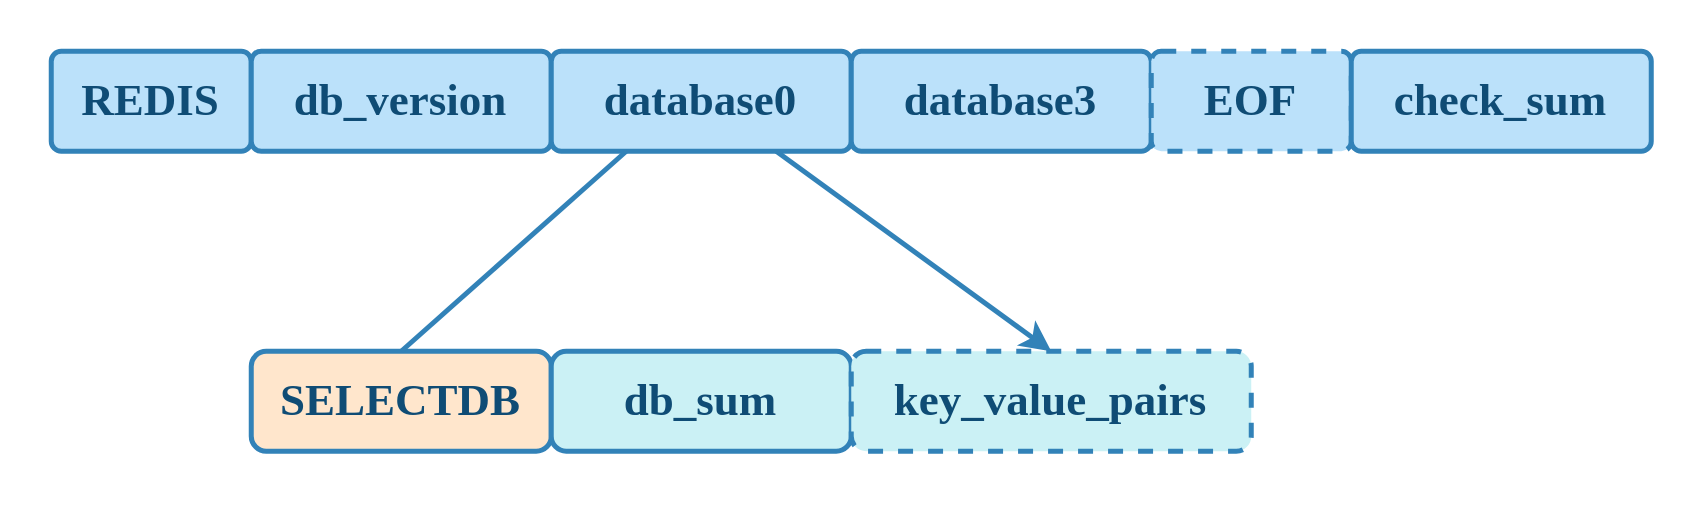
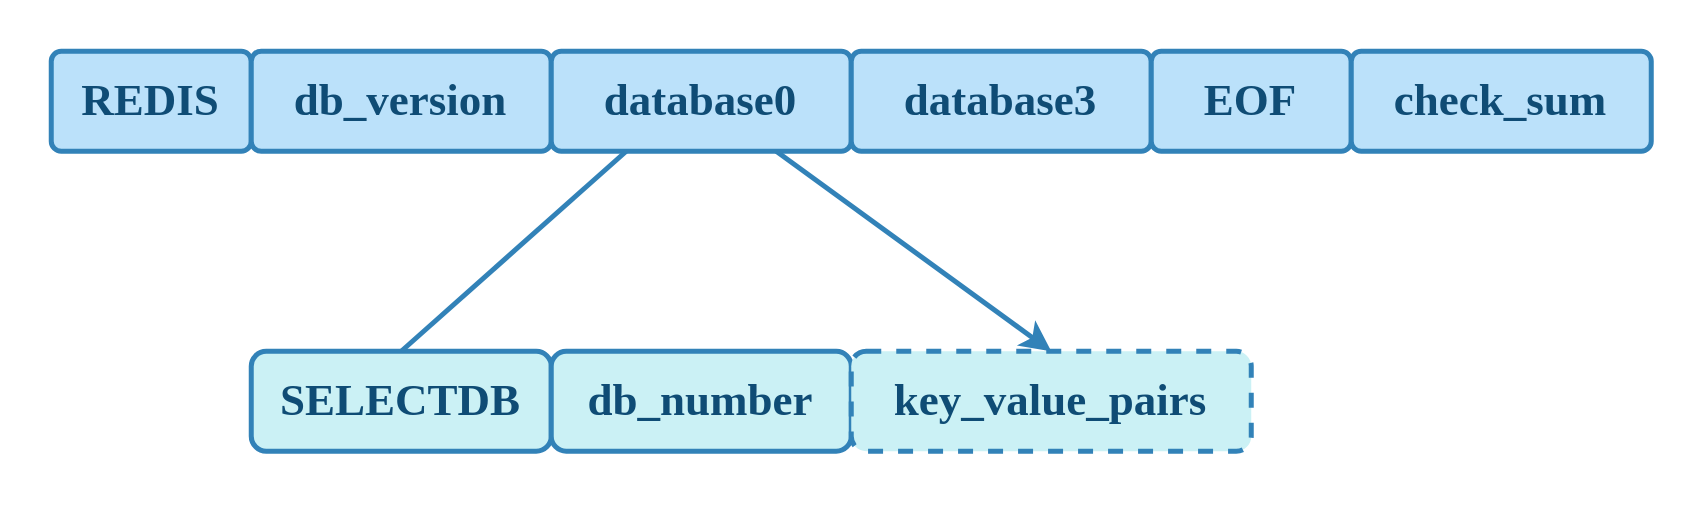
node "EOF": style dashed -> solid
node "SELECTDB": fillcolor #ffe6cc -> #cbf1f5
node "db_sum": label "db_sum" -> "db_number"
